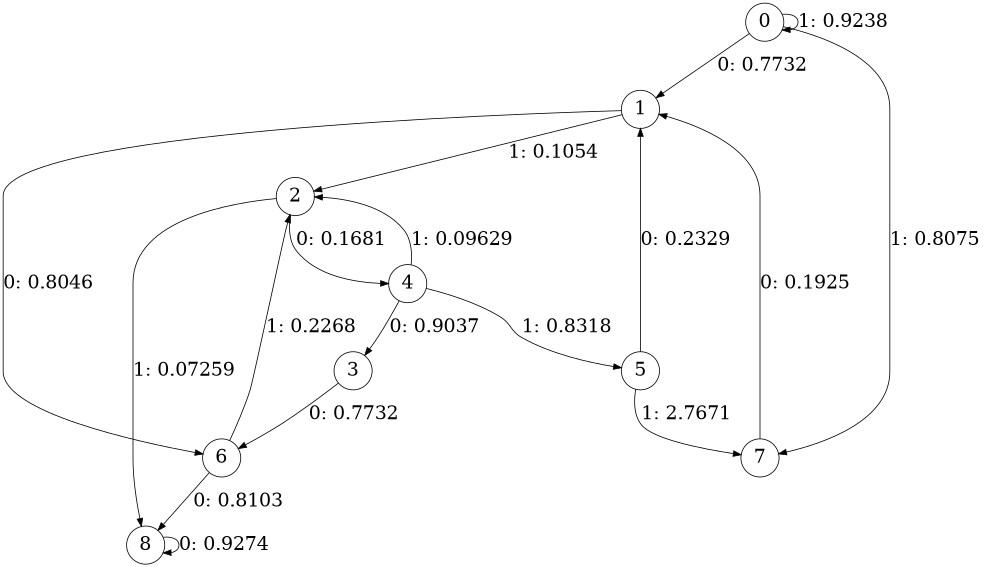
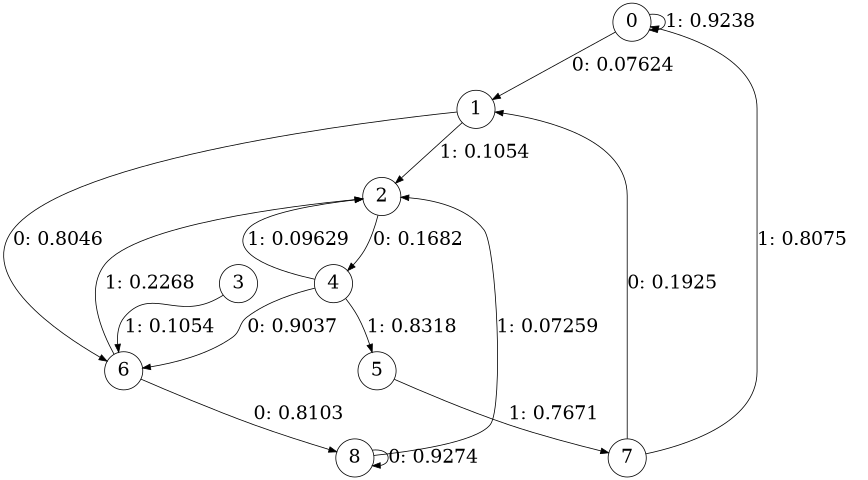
edge "0" -> "1": label "0: 0.7732   " -> "0: 0.07624  "
edge "0" -> "7": reversed
edge "2" -> "4": label "0: 0.1681   " -> "0: 0.1682   "
edge "5" -> "1": removed, label "0: 0.2329"
edge "2" -> "8": reversed
edge "4" -> "3": now "4" -> "6"
edge "3" -> "6": label "0: 0.7732   " -> "1: 0.1054   "
edge "5" -> "7": label "1: 2.7671   " -> "1: 0.7671   "
